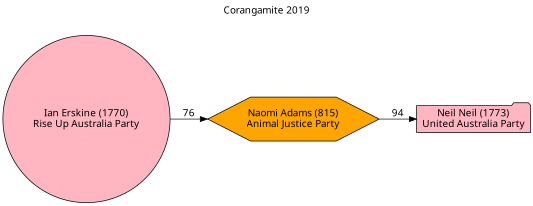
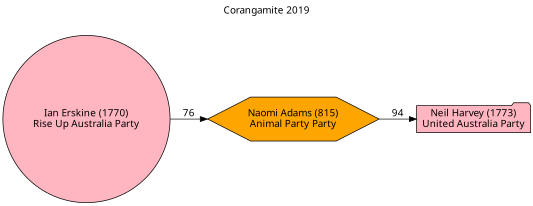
node "Naomi Adams (815) Animal Justice Party": label "Naomi Adams (815) Animal Justice Party" -> "Naomi Adams (815) Animal Party Party"
node "Neil Neil (1773) United Australia Party": label "Neil Neil (1773) United Australia Party" -> "Neil Harvey (1773) United Australia Party"
